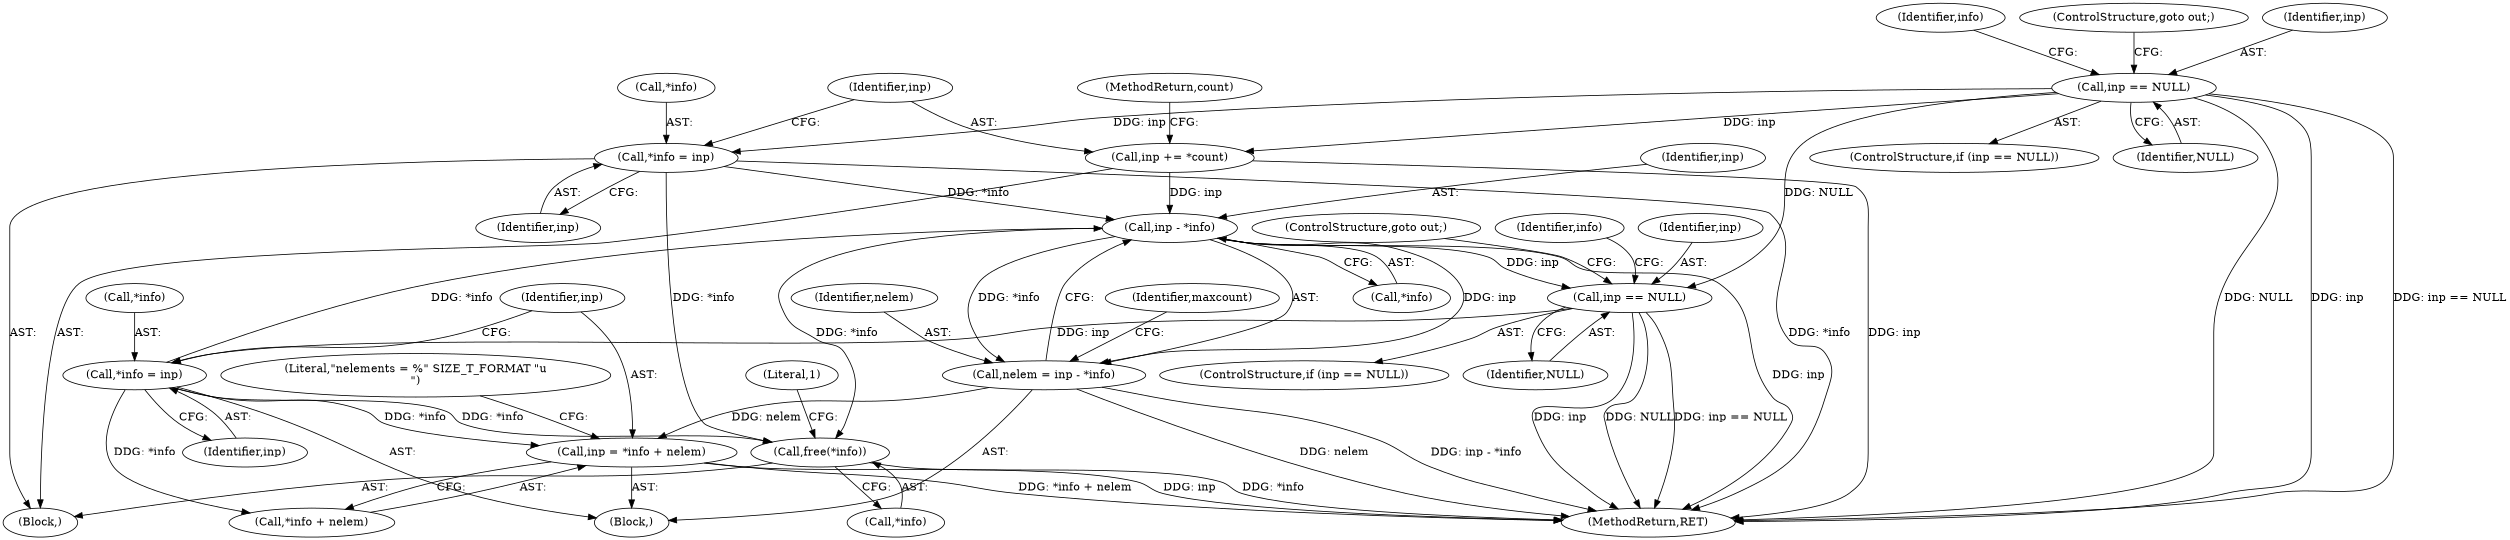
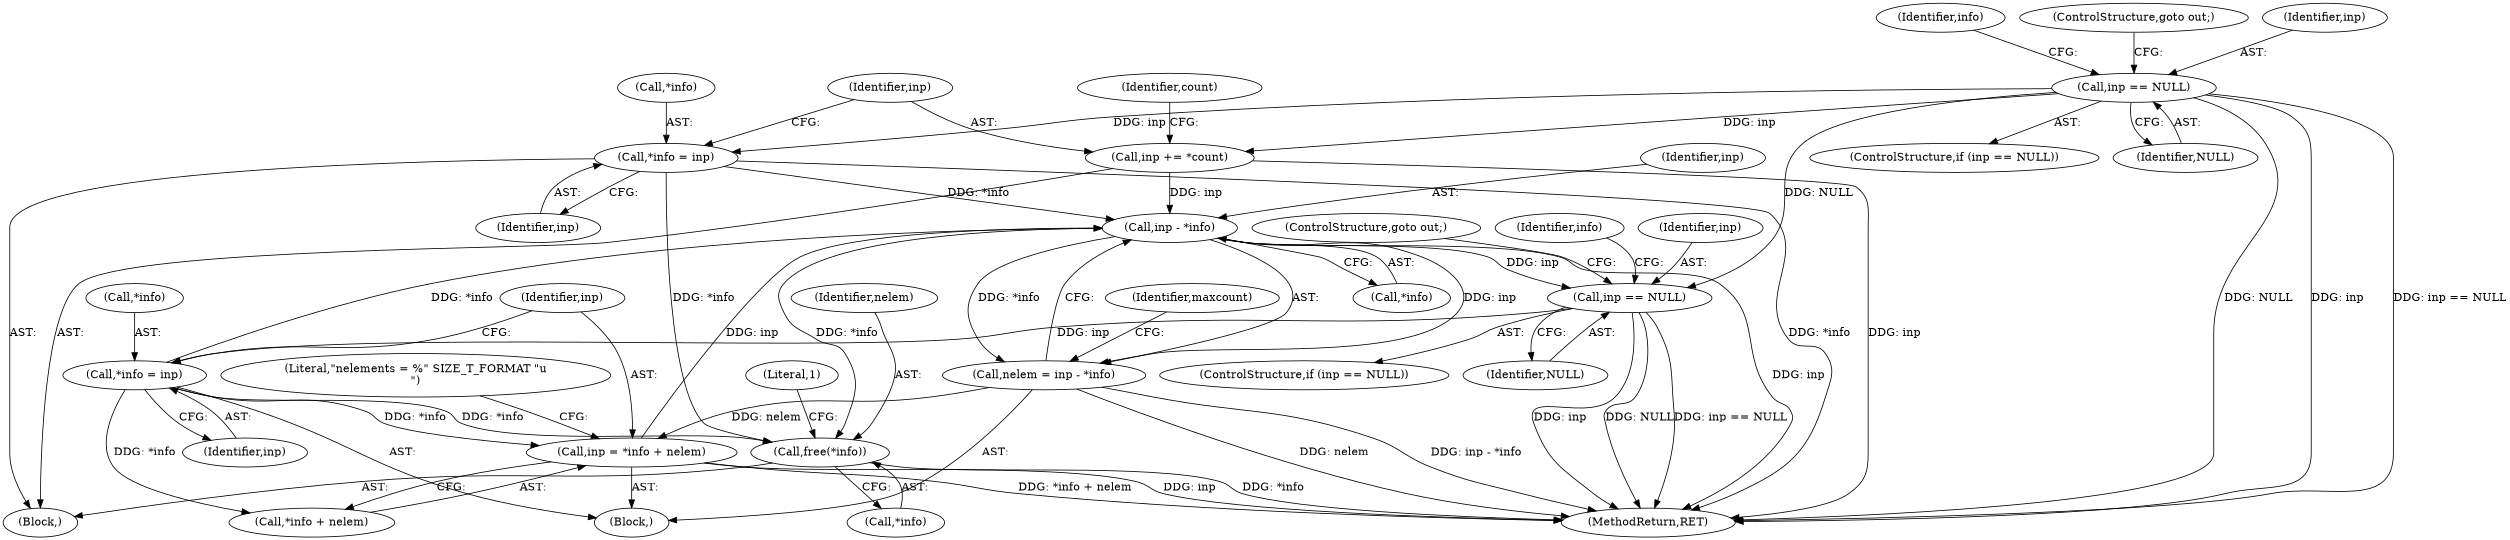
node "(MethodReturn,count)": label "(MethodReturn,count)" -> "(Identifier,count)"
edge "(Call,inp = *info + nelem)" -> "(Call,inp - *info)": added, label "DDG: inp"
edge "(Identifier,nelem)" -> "(Call,nelem = inp - *info)": now "(Identifier,nelem)" -> "(Call,free(*info))"
